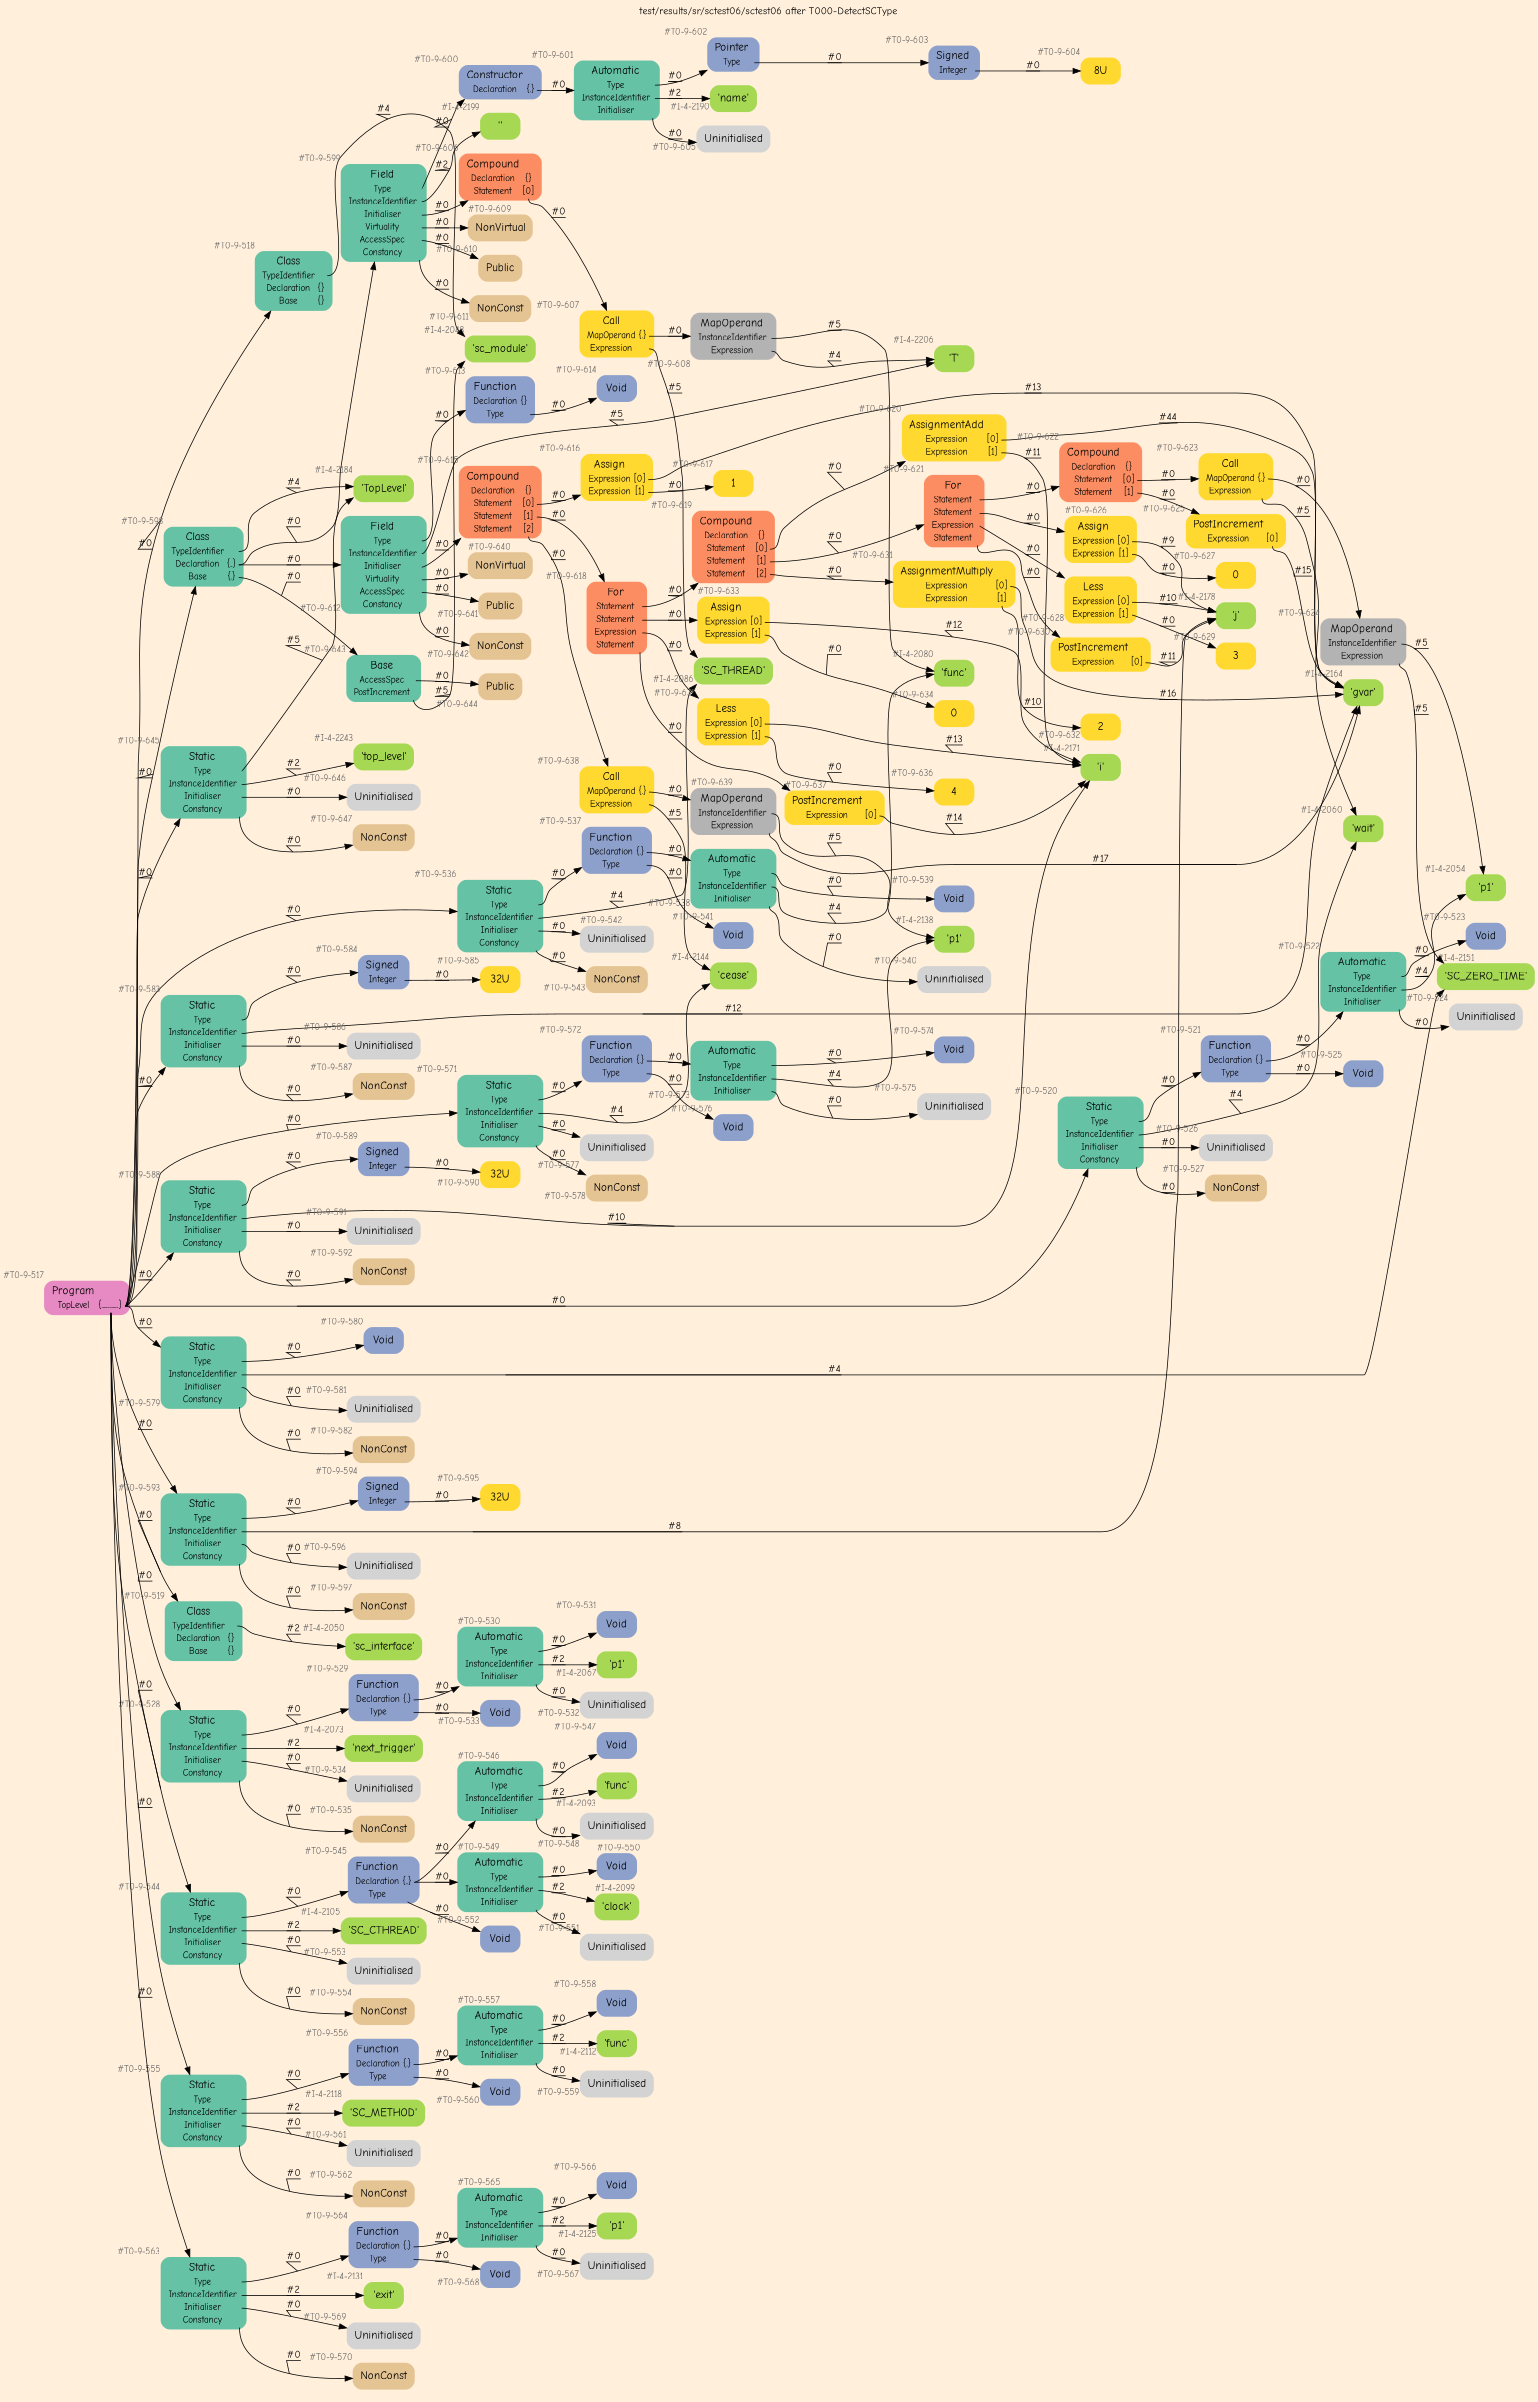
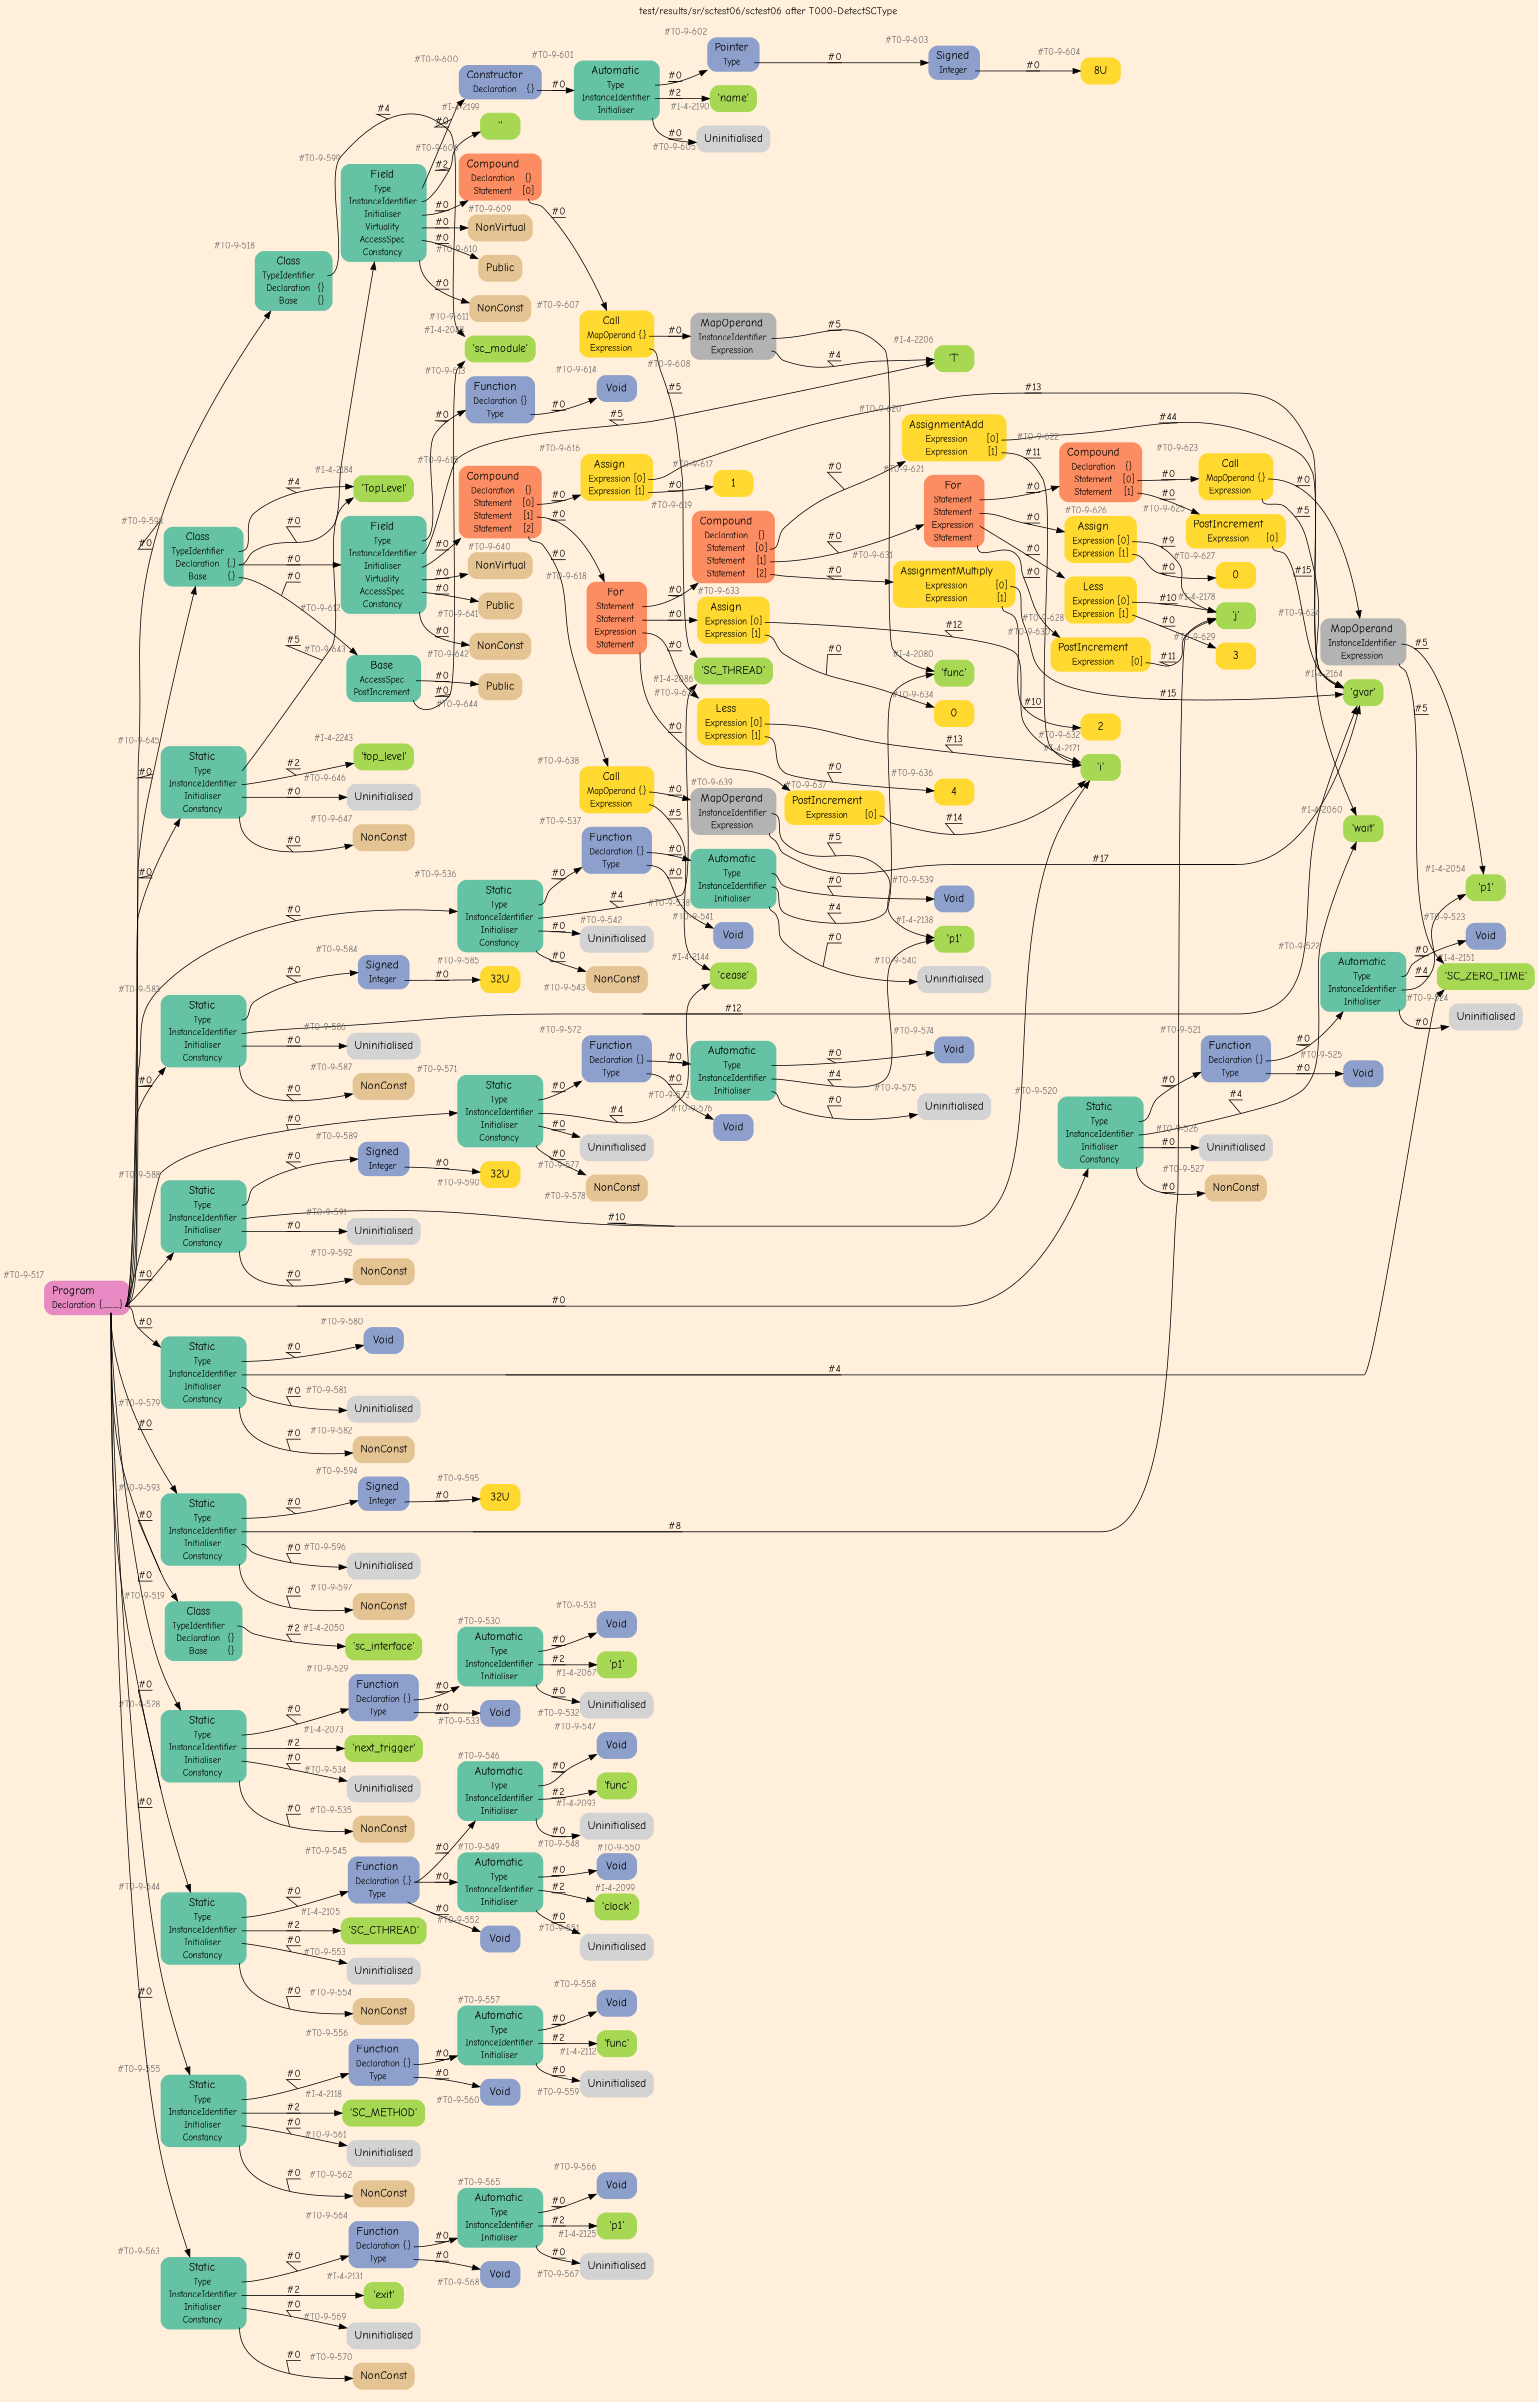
edge "Base" -> "'sc_module'": label "#5" -> "#0"
edge "AssignmentMultiply" -> "'gvar'": label "#16" -> "#15"
node "Program": text "TopLevel" -> "Declaration"
